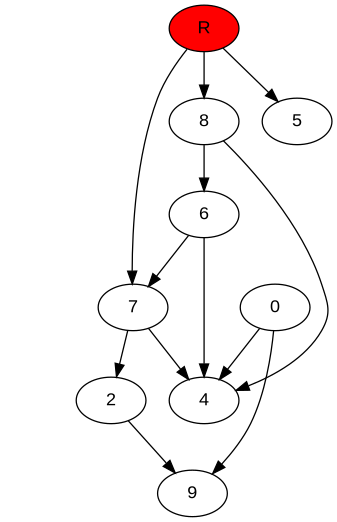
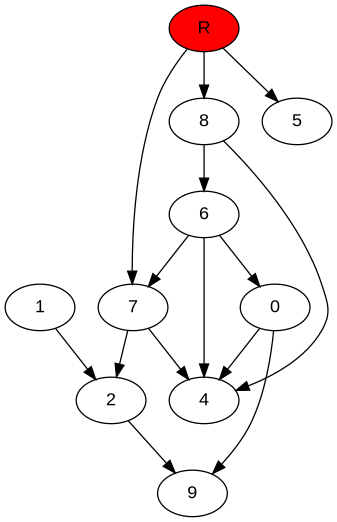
edge "6" -> "0": added
node "1": added
